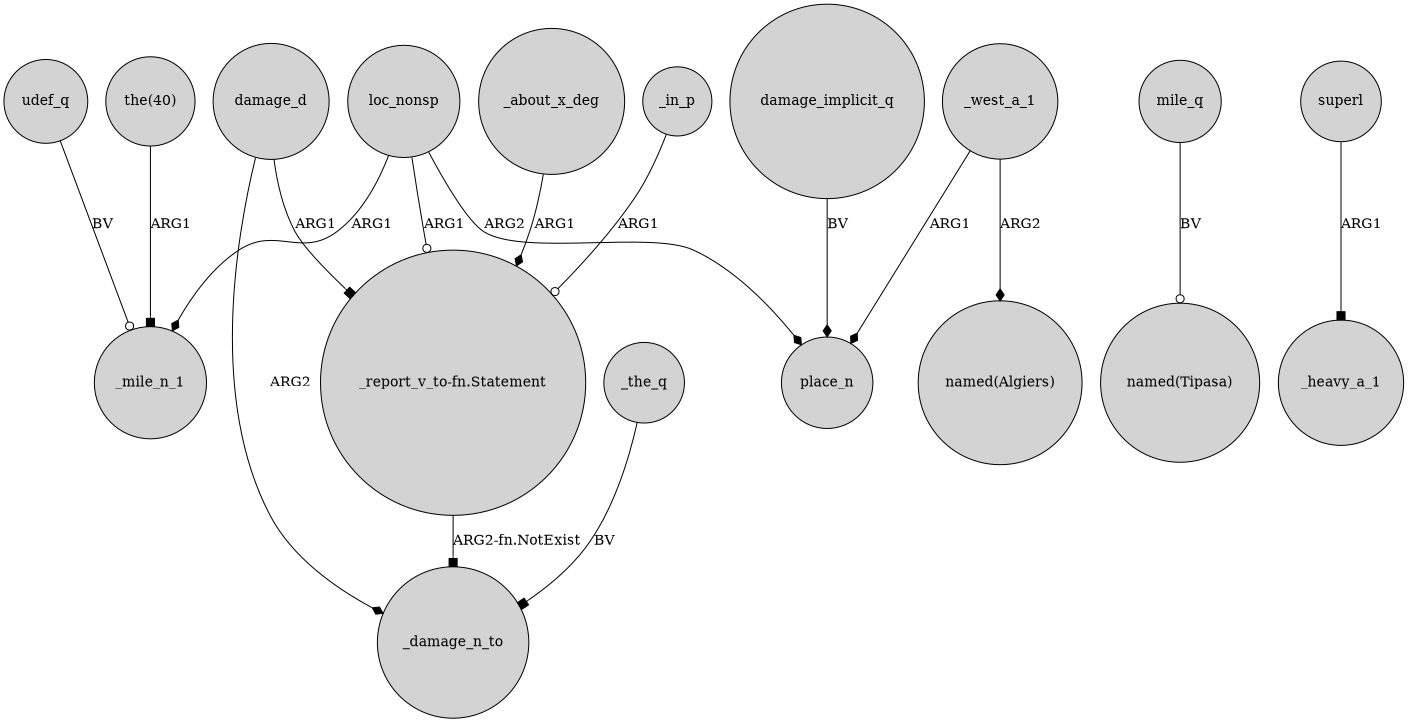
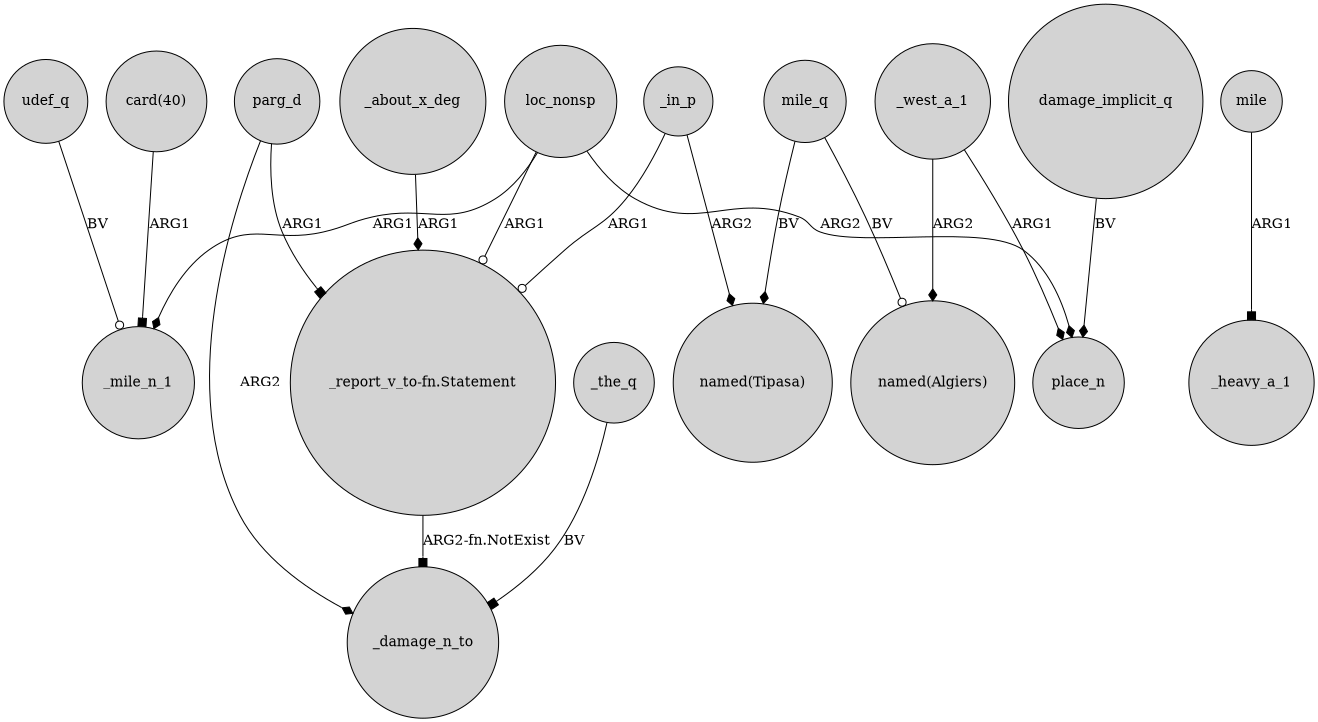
node "the(40)": label "the(40)" -> "card(40)"
node "damage_d": label "damage_d" -> "parg_d"
node "superl": label "superl" -> "mile"
edge "mile_q" -> "named(Algiers)": added, label "BV"
edge "_in_p" -> "named(Tipasa)": added, label "ARG2"
edge "mile_q" -> "named(Tipasa)": arrowhead odot -> diamond
